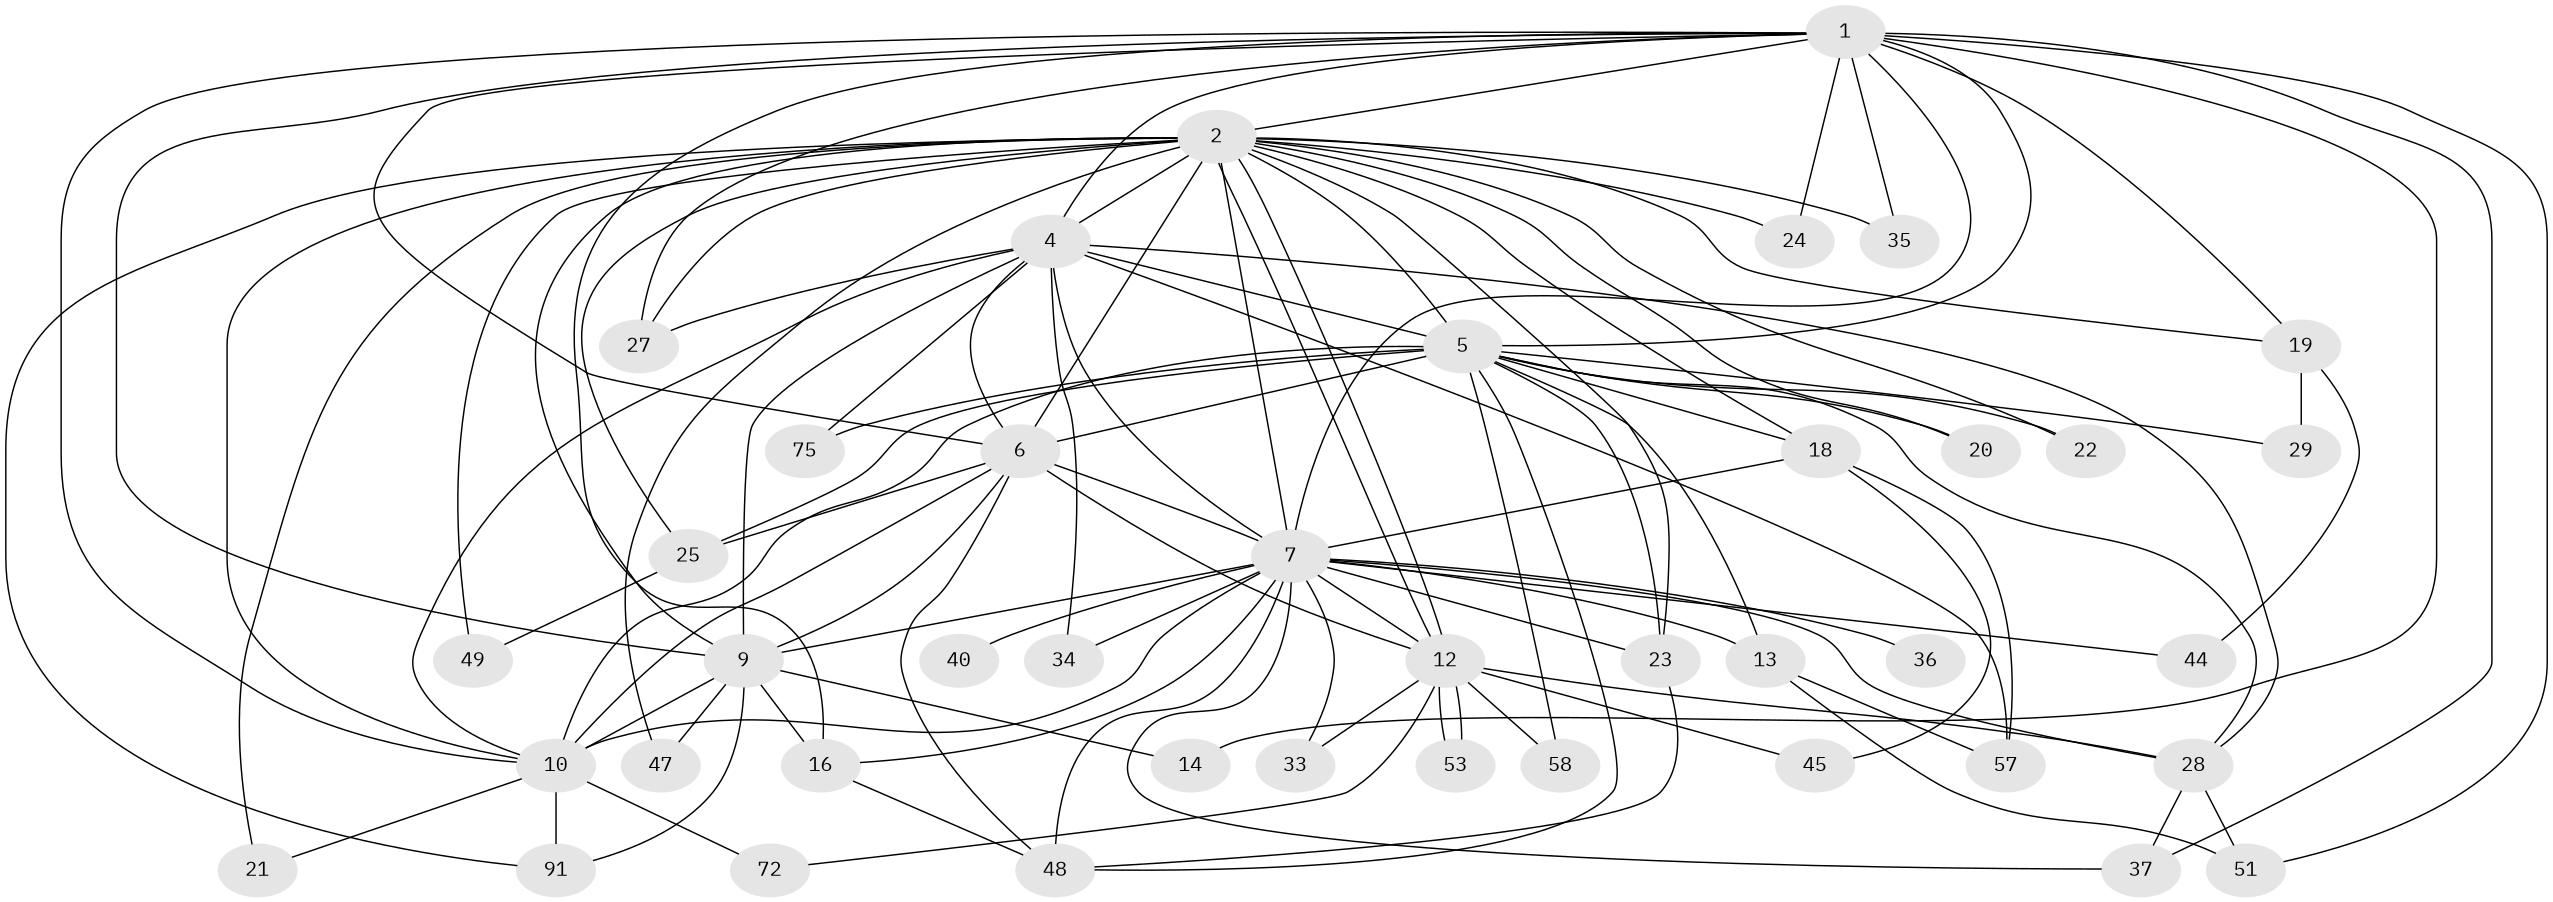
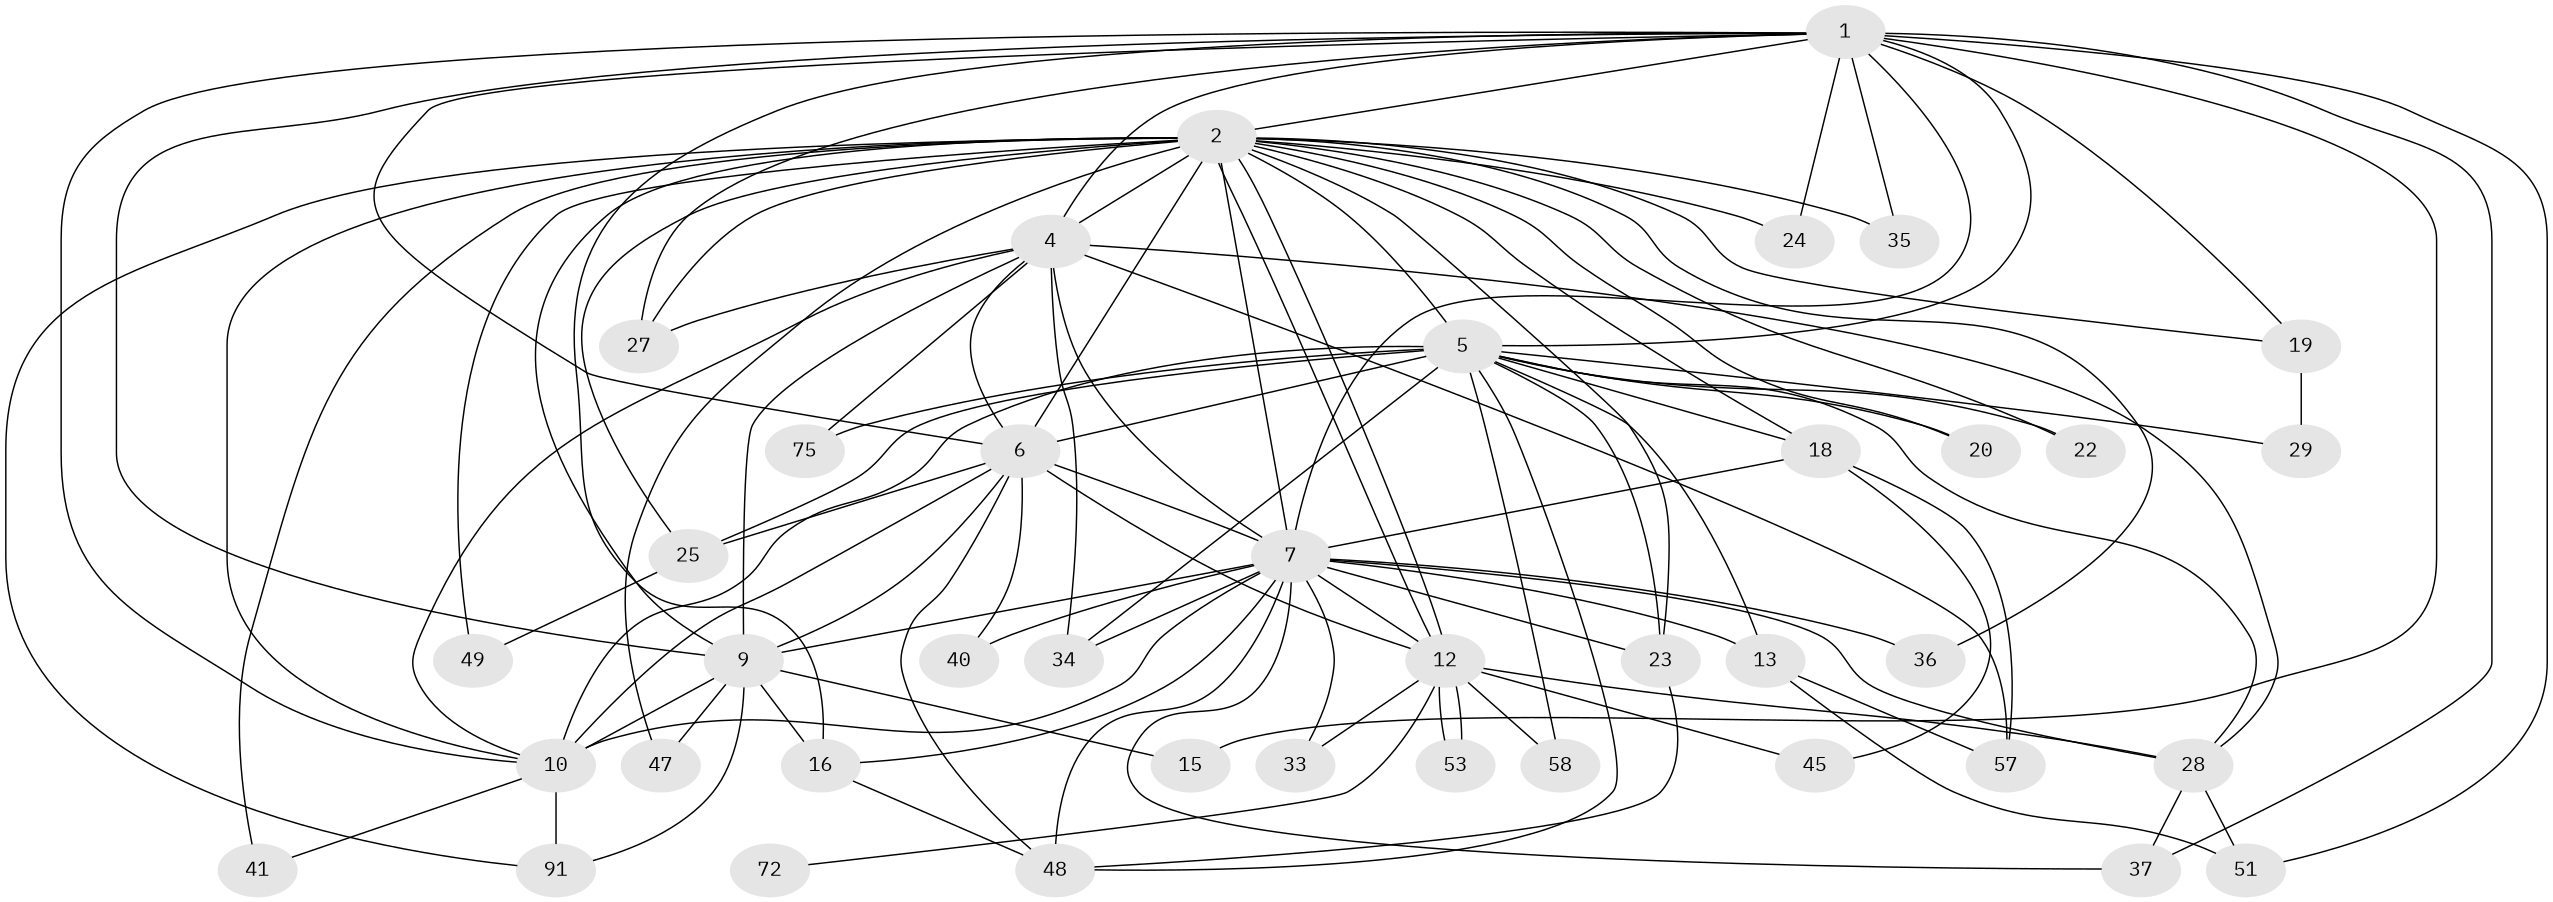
edge "4" -- "5": now "34" -- "5"
edge "2" -- "36": added
edge "6" -- "40": added
node "44": removed
node "14": label "14" -> "15"
edge "10" -- "72": removed
node "21": label "21" -> "41"
